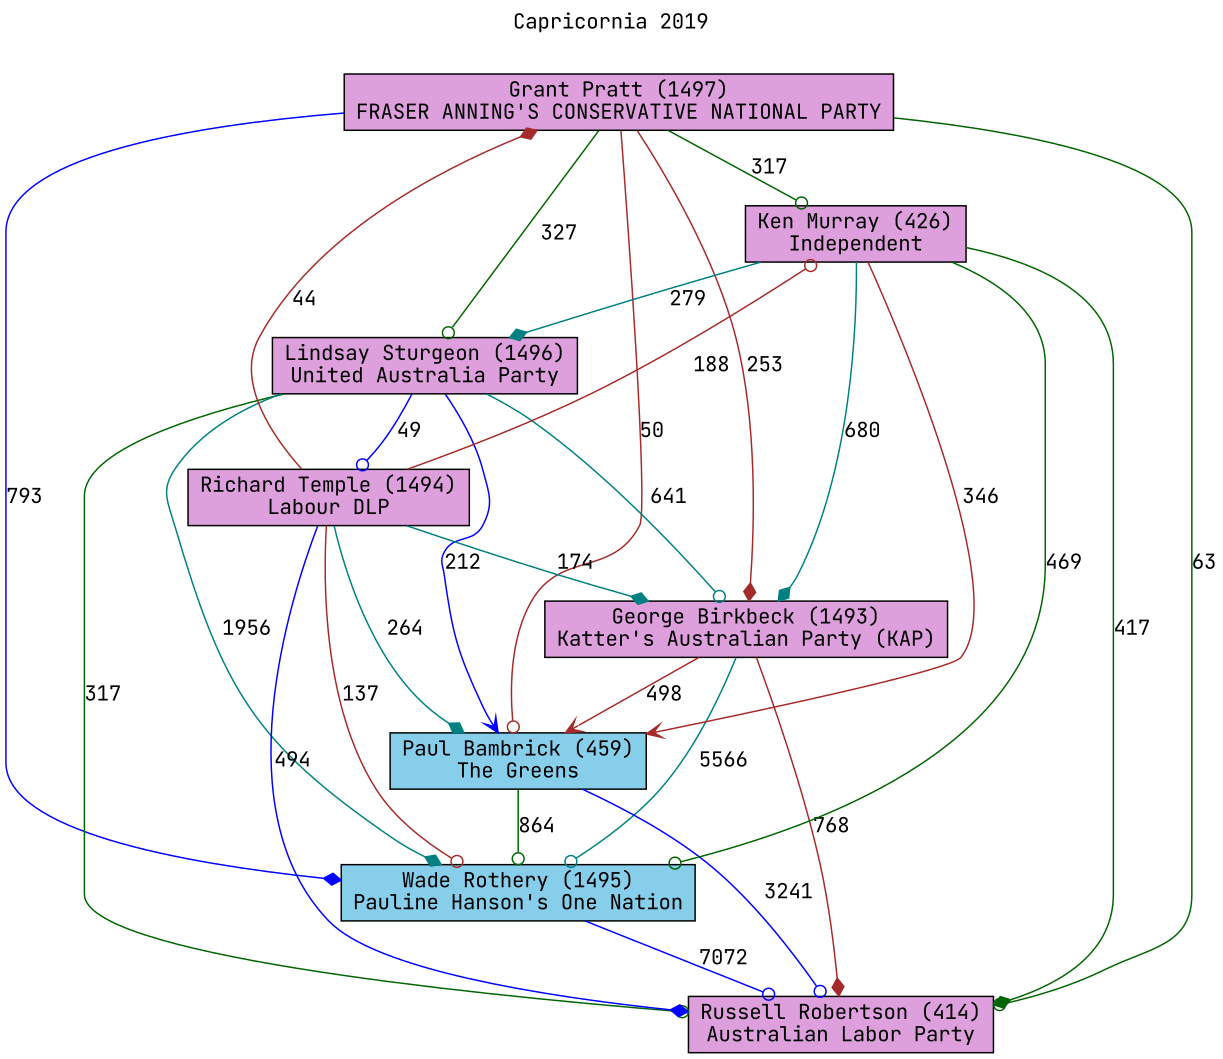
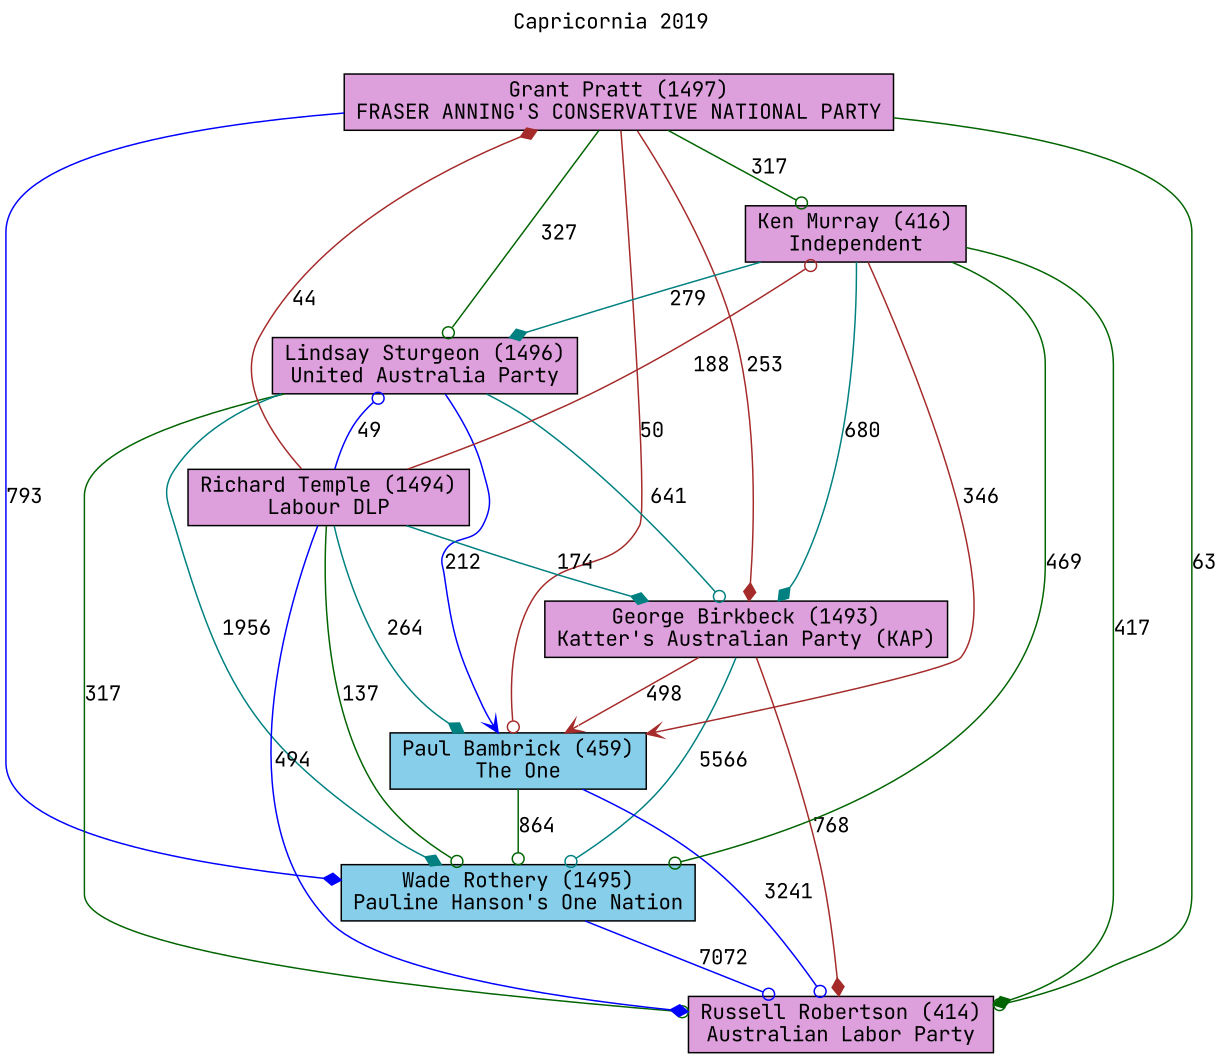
node "Ken Murray (426) Independent": label "Ken Murray (426) Independent" -> "Ken Murray (416) Independent"
edge "Lindsay Sturgeon (1496) United Australia Party" -> "Richard Temple (1494) Labour DLP": reversed
edge "Richard Temple (1494) Labour DLP" -> "Wade Rothery (1495) Pauline Hanson's One Nation": color brown -> darkgreen
node "Paul Bambrick (459) The Greens": label "Paul Bambrick (459) The Greens" -> "Paul Bambrick (459) The One"
